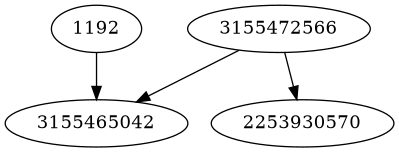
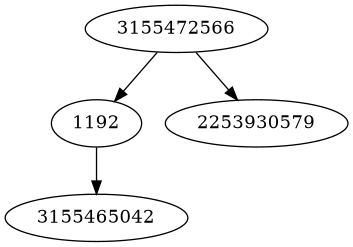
edge "3155472566" -> "3155465042": now "3155472566" -> "1192"
node "2253930570": label "2253930570" -> "2253930579"
